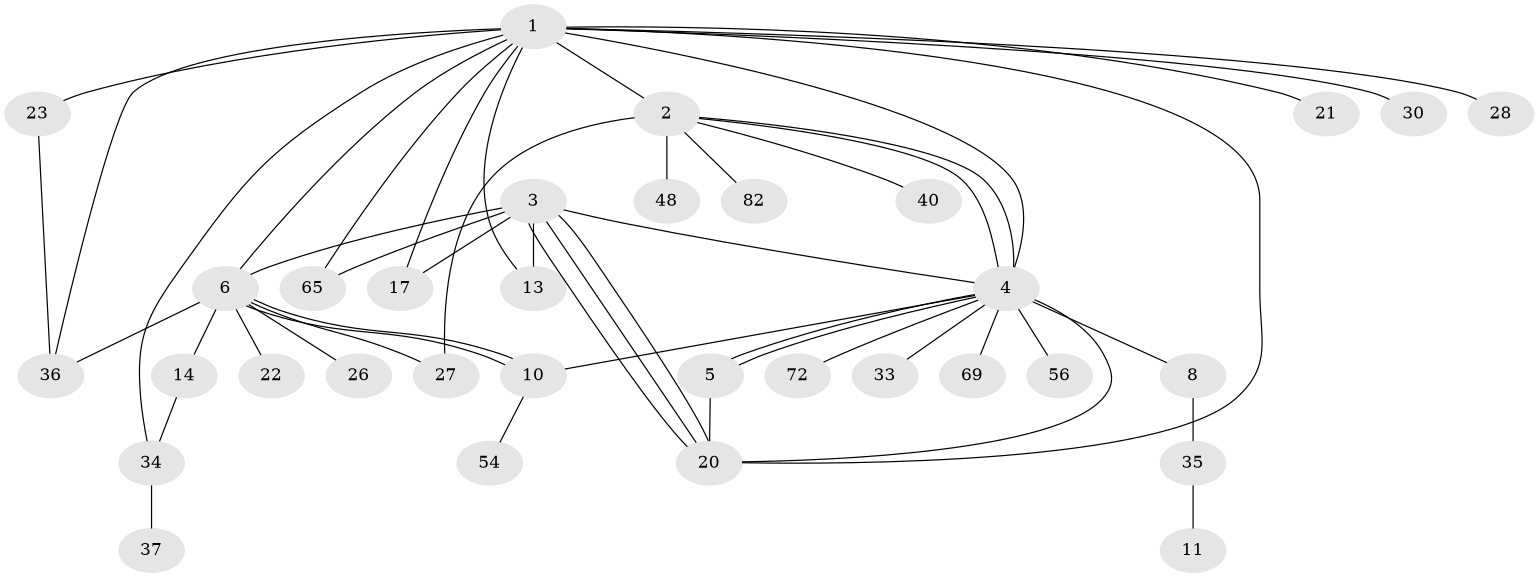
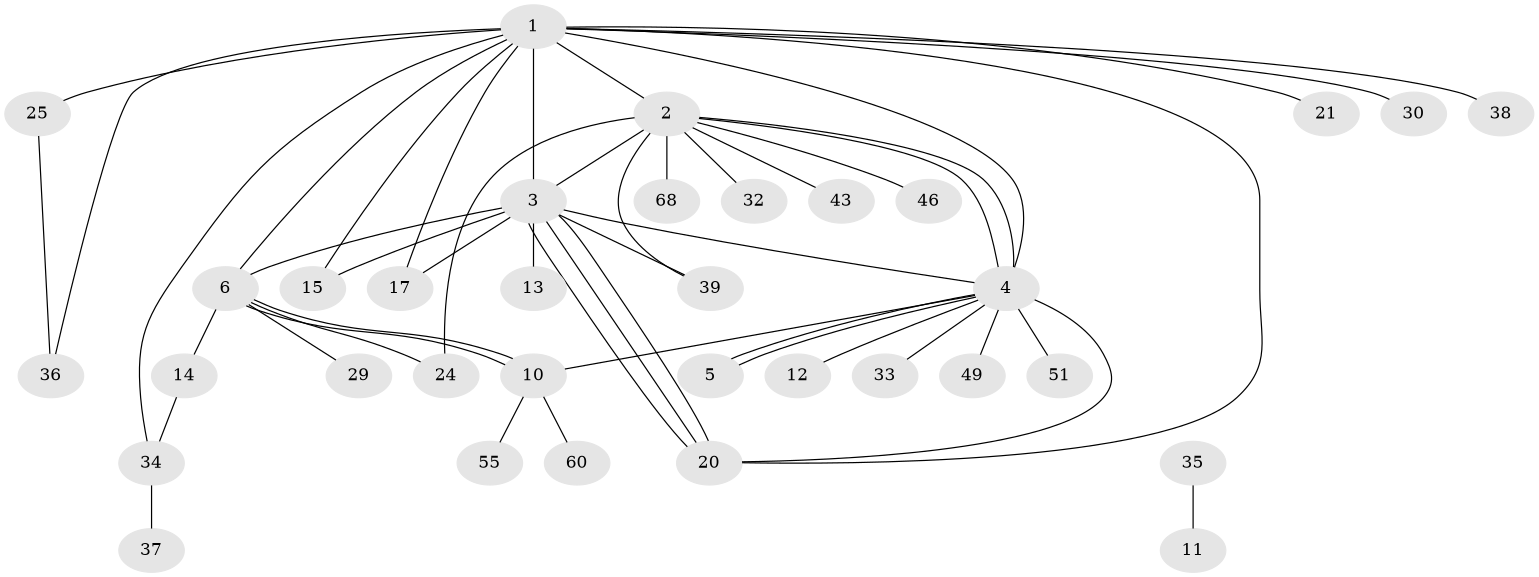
node "23": label "23" -> "25"
node "28": label "28" -> "38"
edge "2" -- "3": added
edge "1" -- "13": now "1" -- "3"
node "48": label "48" -> "68"
node "82": label "82" -> "32"
node "43": added
node "40": label "40" -> "46"
node "65": label "65" -> "15"
node "39": added
edge "6" -- "36": removed
node "22": removed
node "26": label "26" -> "29"
node "27": label "27" -> "24"
node "72": label "72" -> "12"
node "69": label "69" -> "49"
node "56": label "56" -> "51"
node "8": removed
edge "5" -- "20": removed
node "54": label "54" -> "55"
node "60": added
